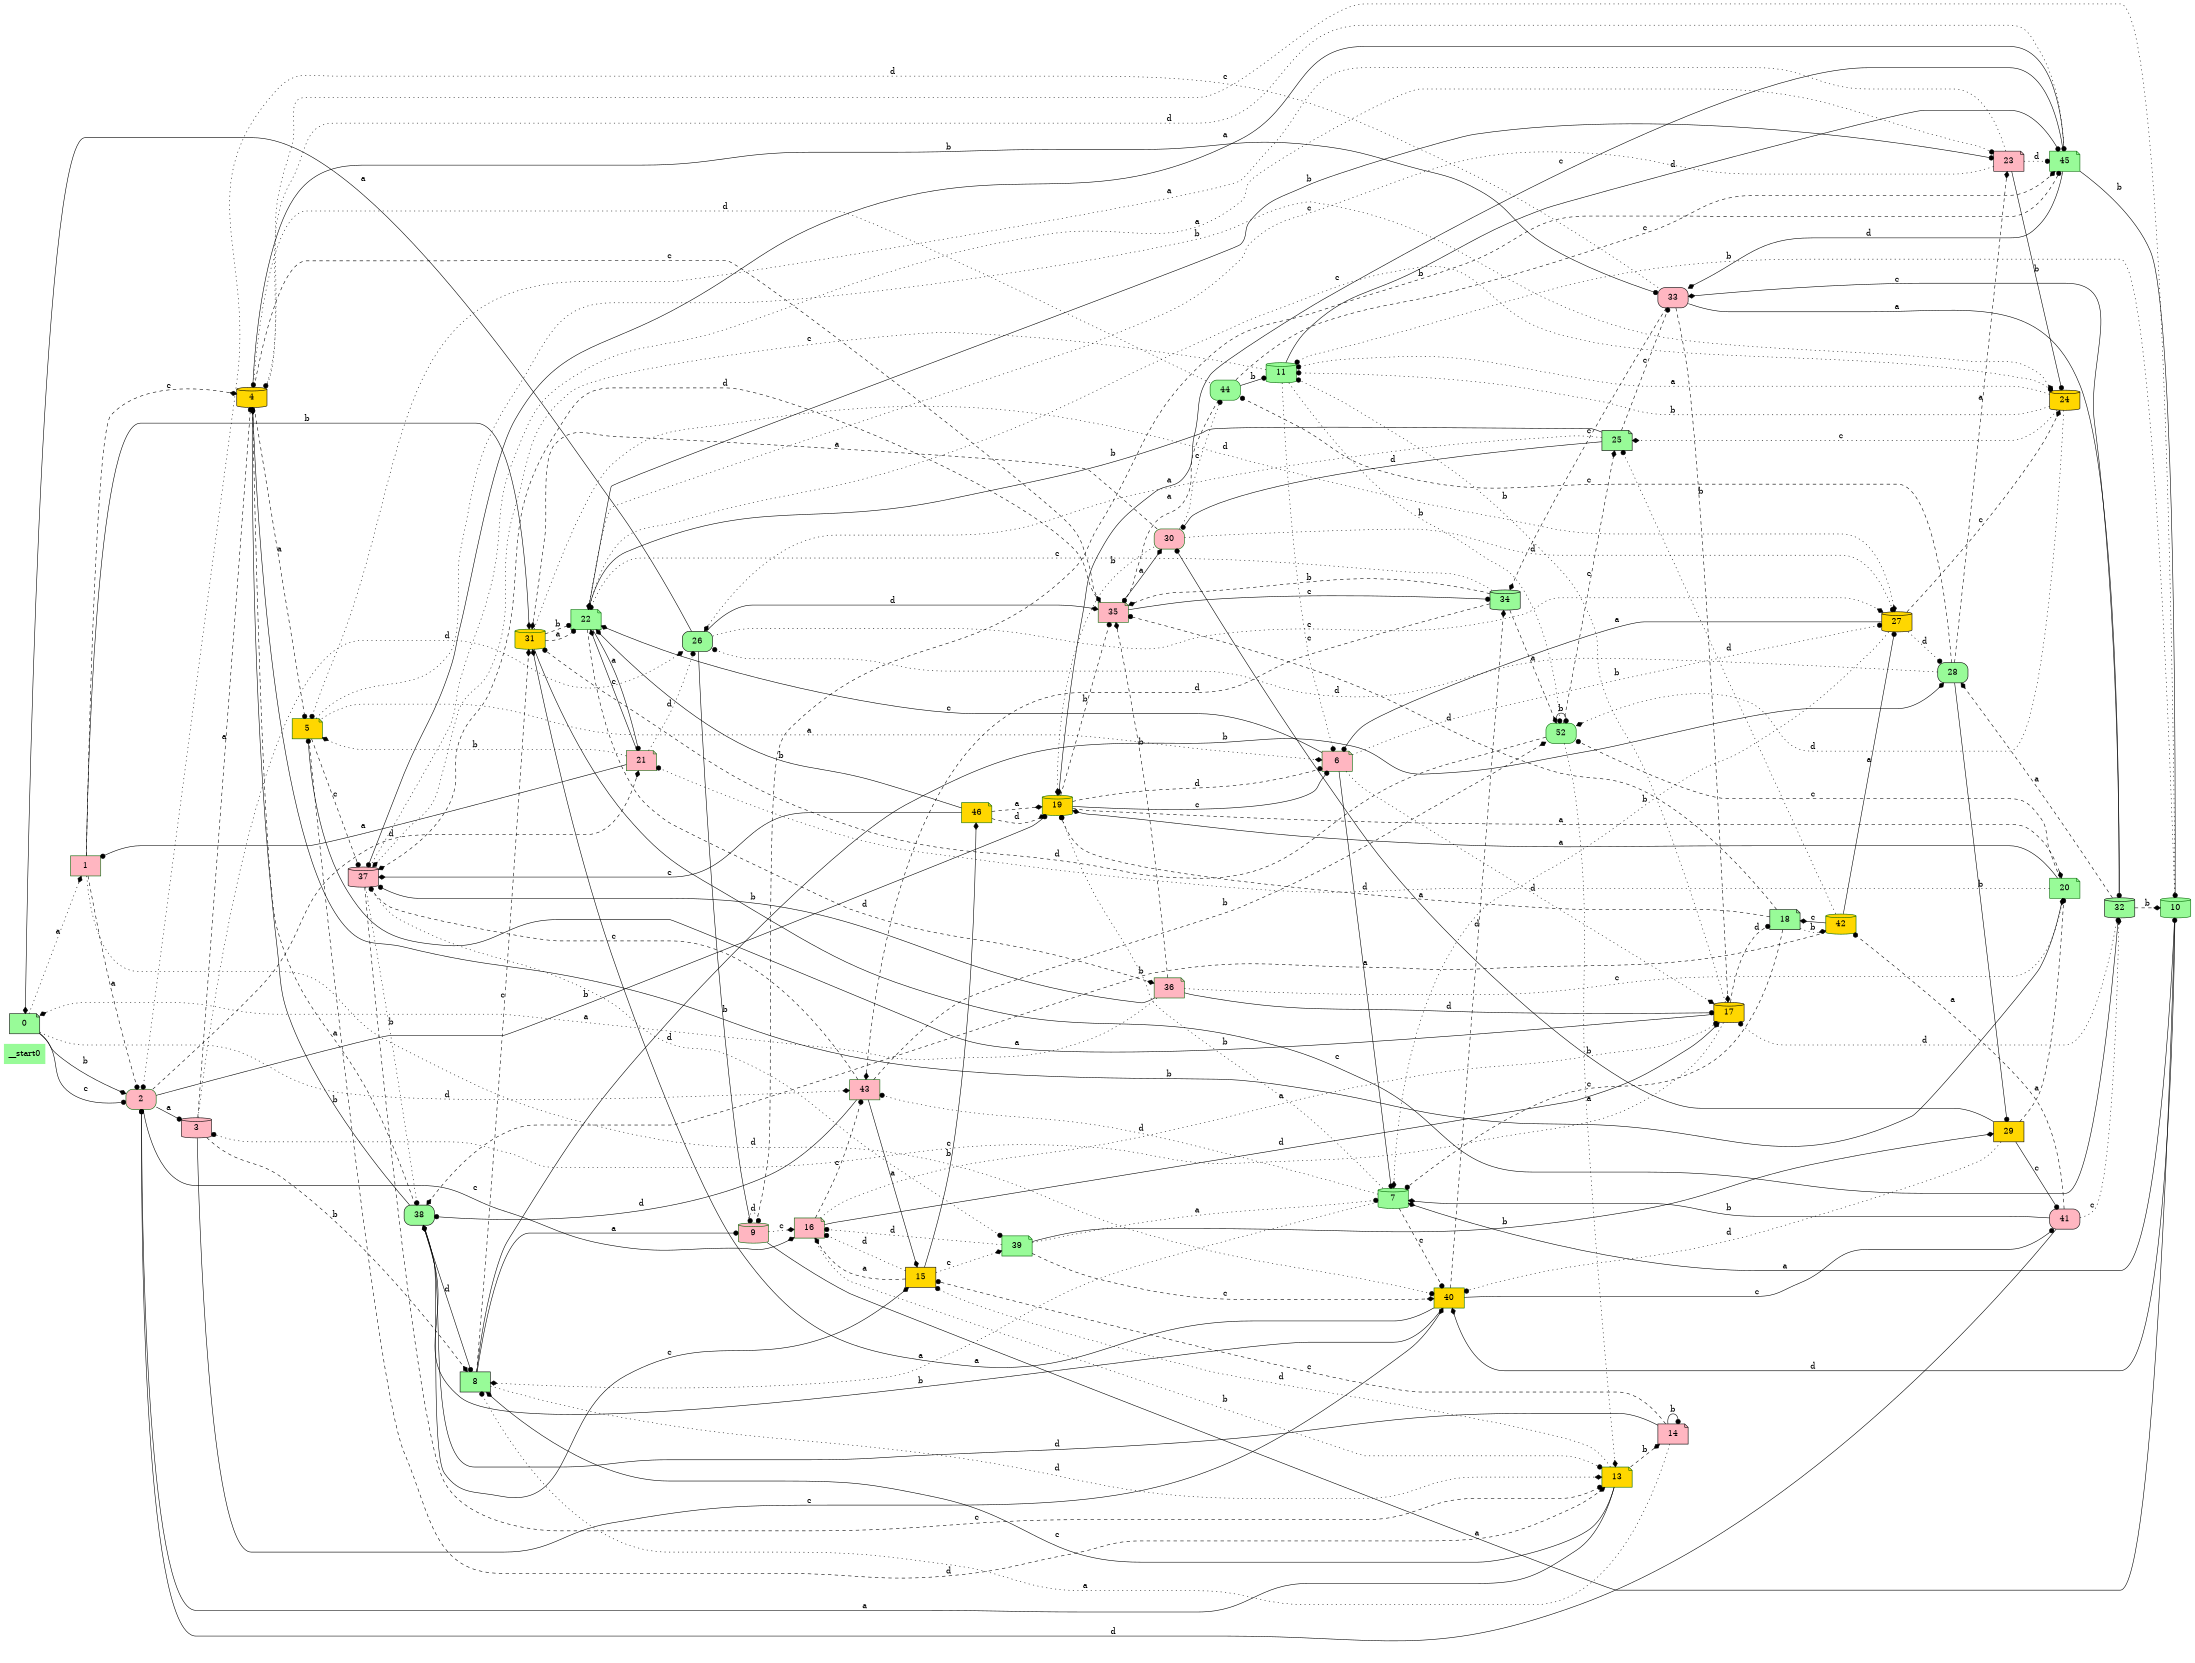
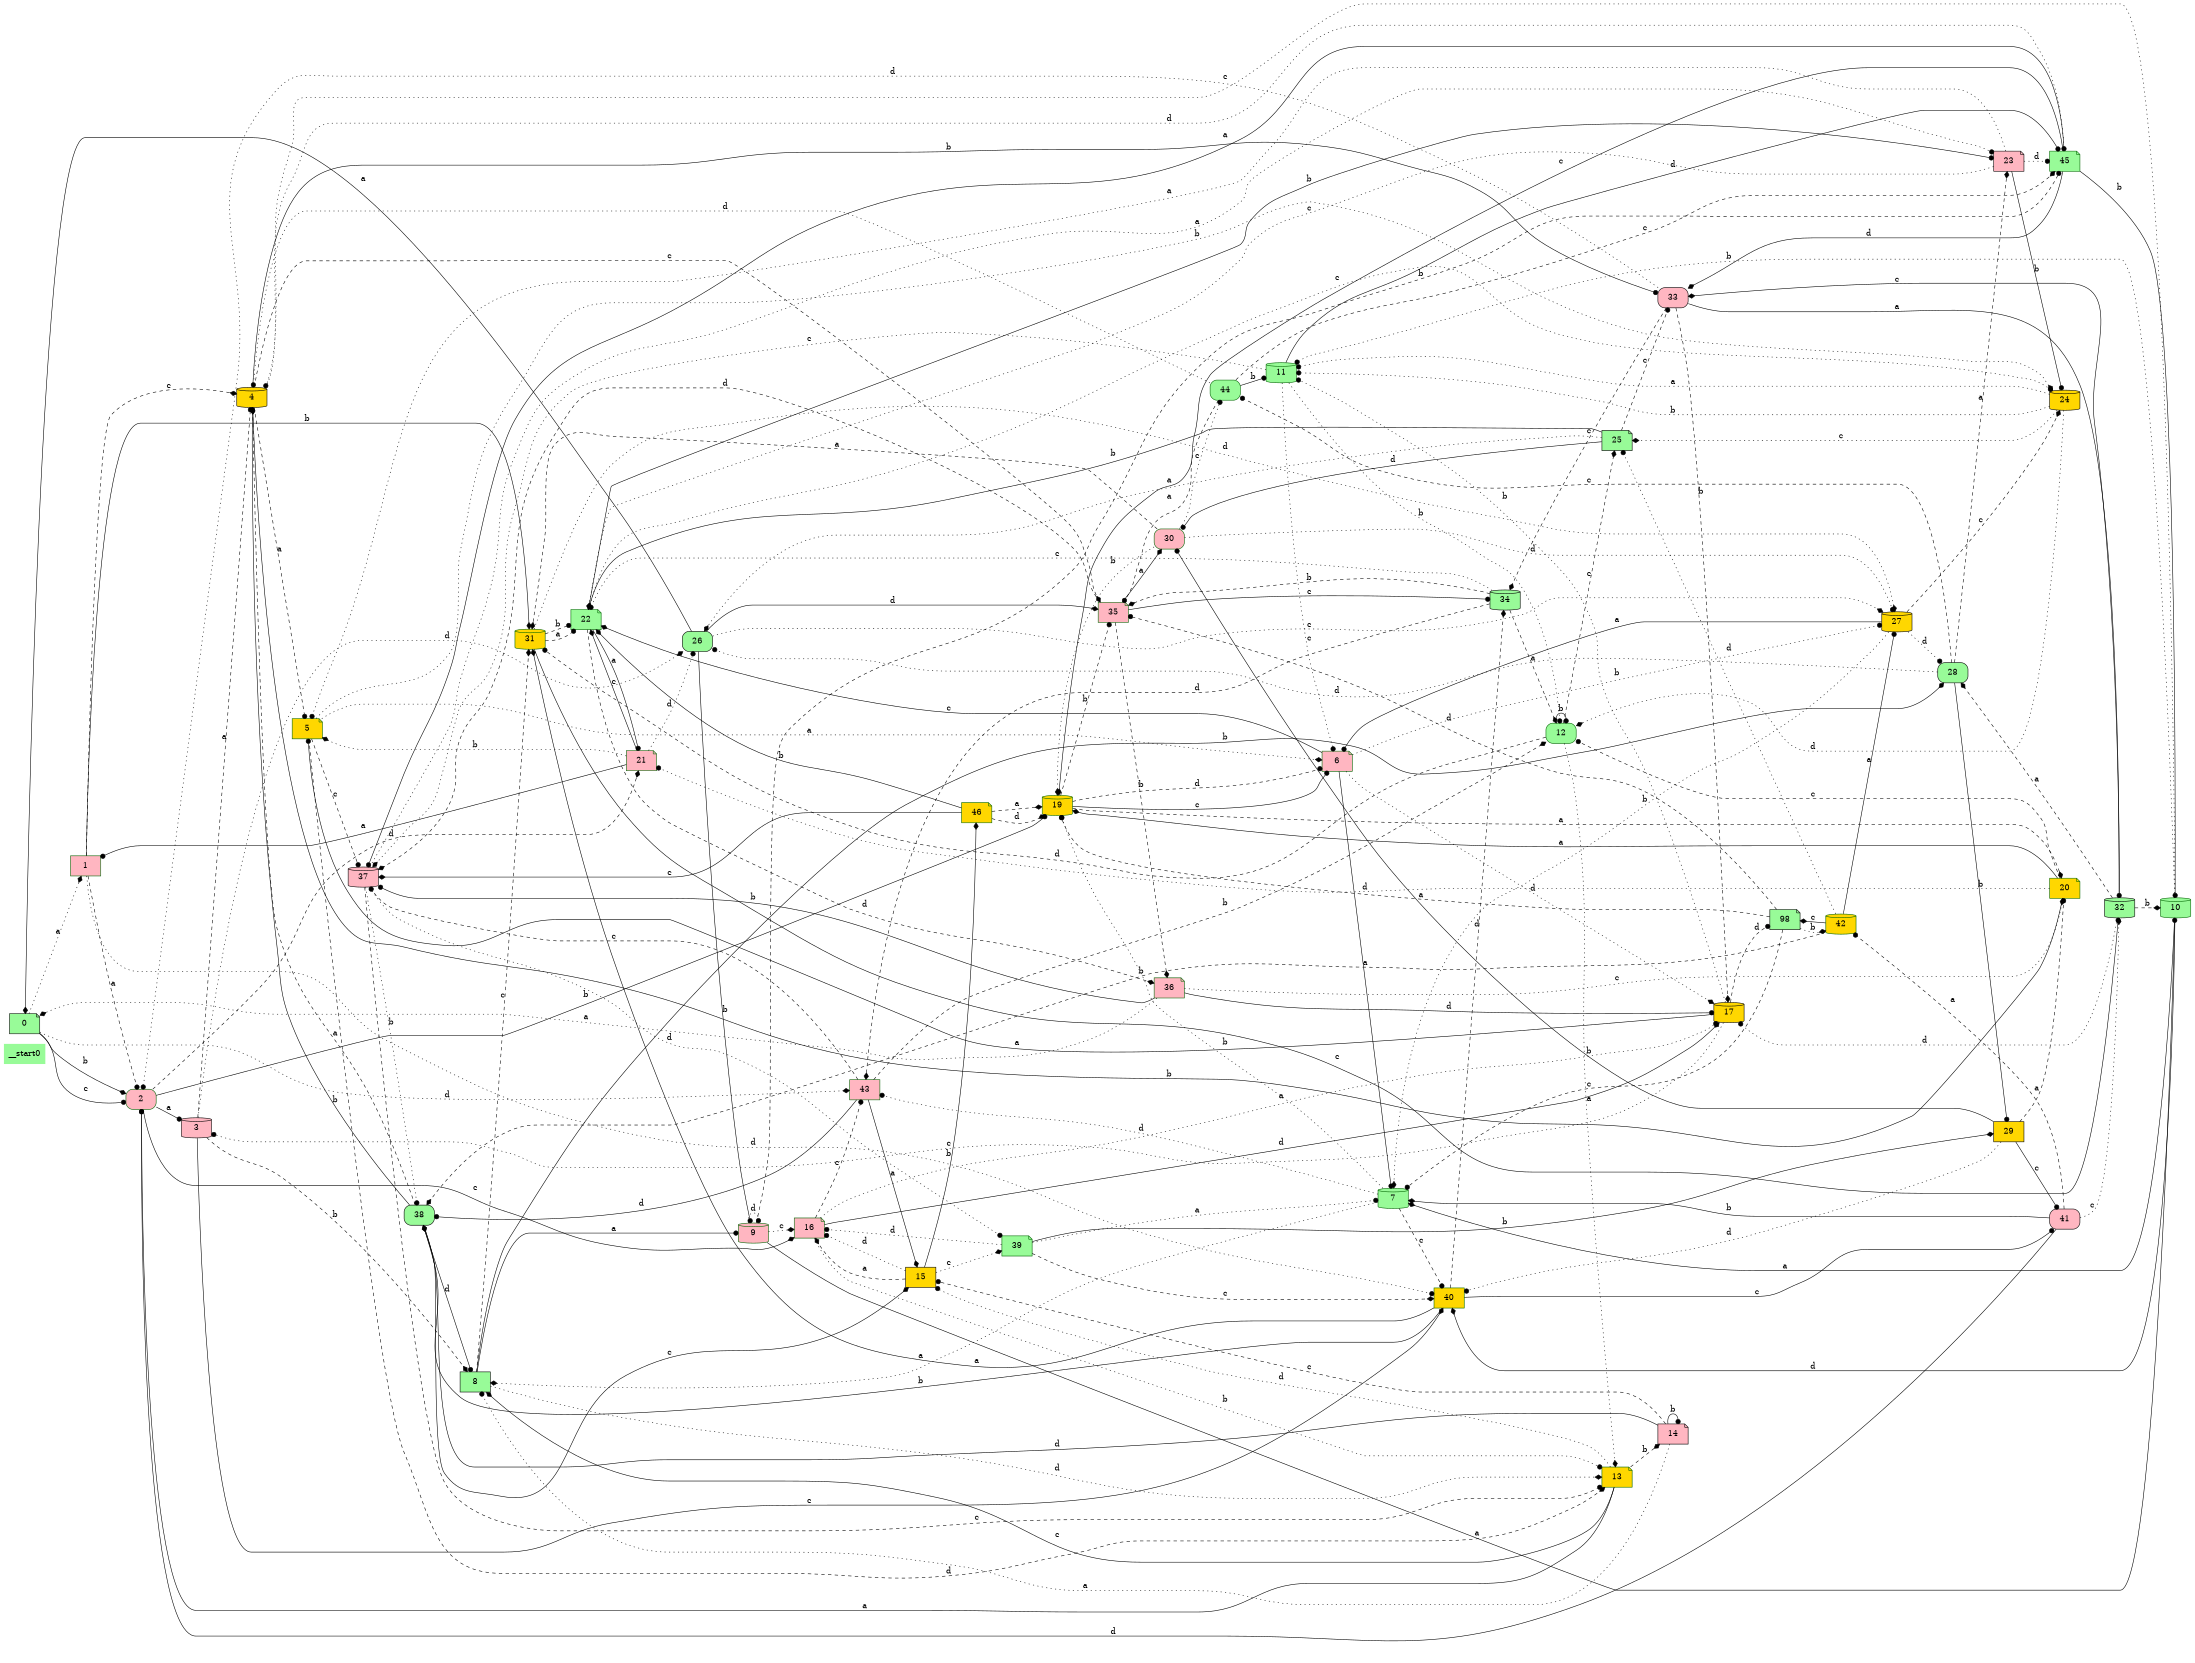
node "52": label "52" -> "12"
edge "36" -> "35": reversed
node "20": fillcolor palegreen -> gold
node "18": label "18" -> "98"
